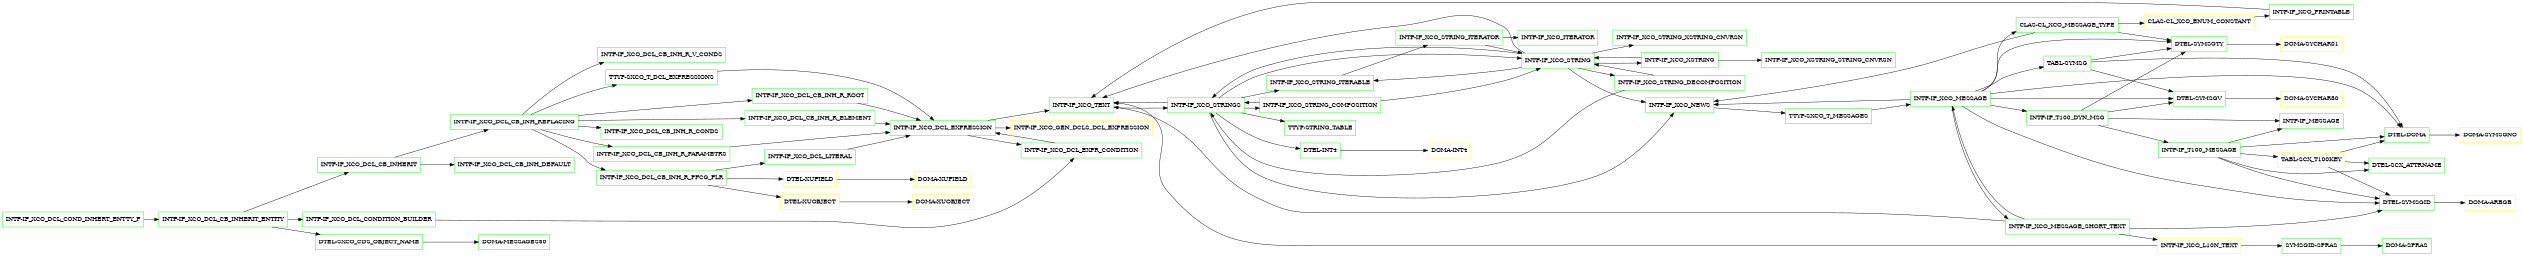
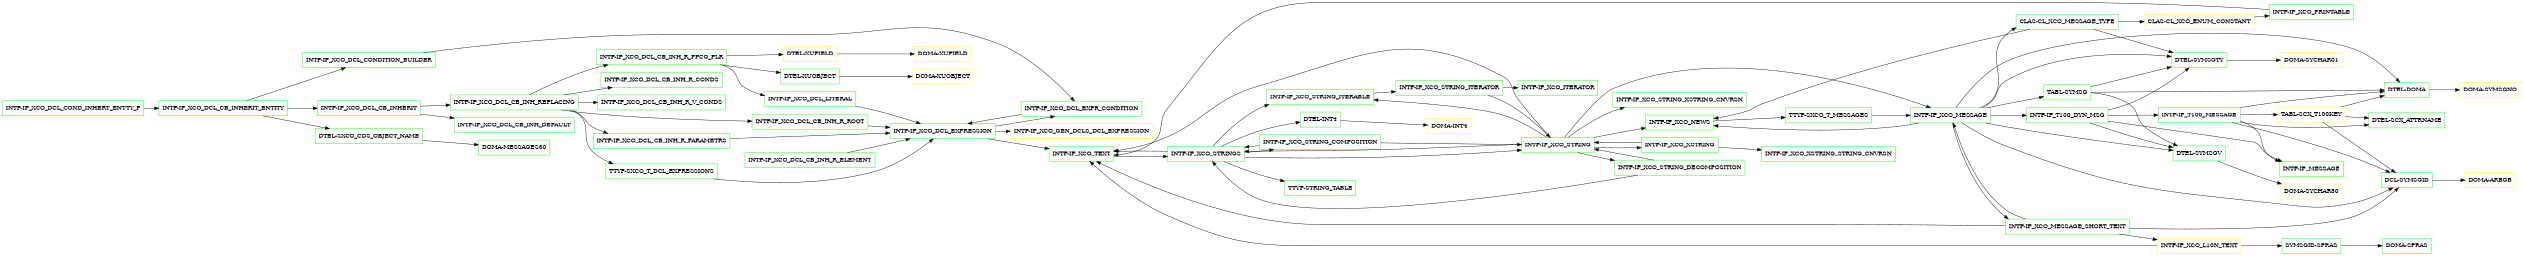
edge "INTF-IF_XCO_STRING" -> "INTF-IF_XCO_MESSAGE": added
edge "INTF-IF_XCO_DCL_CB_INH_REPLACING" -> "INTF-IF_XCO_DCL_CB_INH_R_ELEMENT": removed
edge "INTF-IF_XCO_STRINGS" -> "INTF-IF_XCO_NEWS": removed
node "DTEL-XUOBJECT": color yellow -> green
node "DTEL-SYMSGID": label "DTEL-SYMSGID" -> "DCL-SYMSGID"
